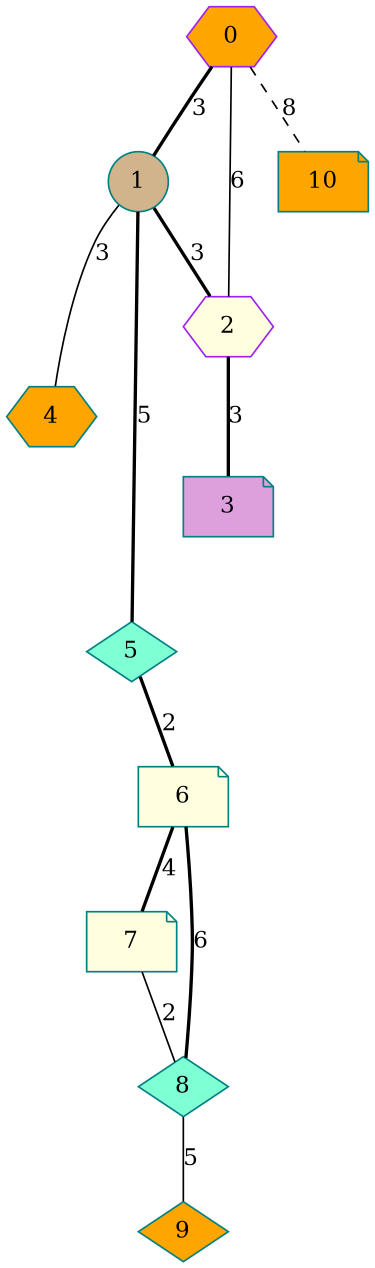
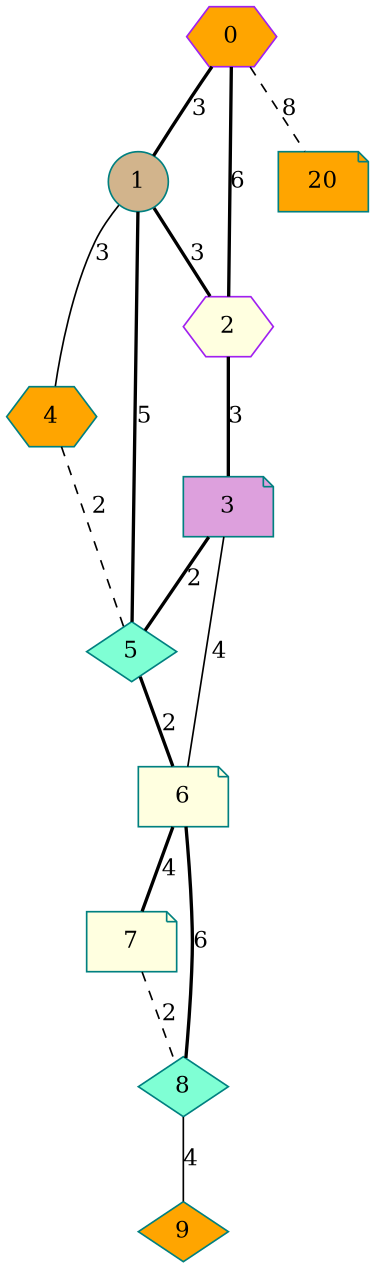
edge "0" -- "2": style solid -> bold
node "10": label "10" -> "20"
edge "4" -- "5": added, label "2"
edge "3" -- "5": added, label "2"
edge "3" -- "6": added, label "4"
edge "7" -- "8": style solid -> dashed
edge "8" -- "9": label "5" -> "4"
